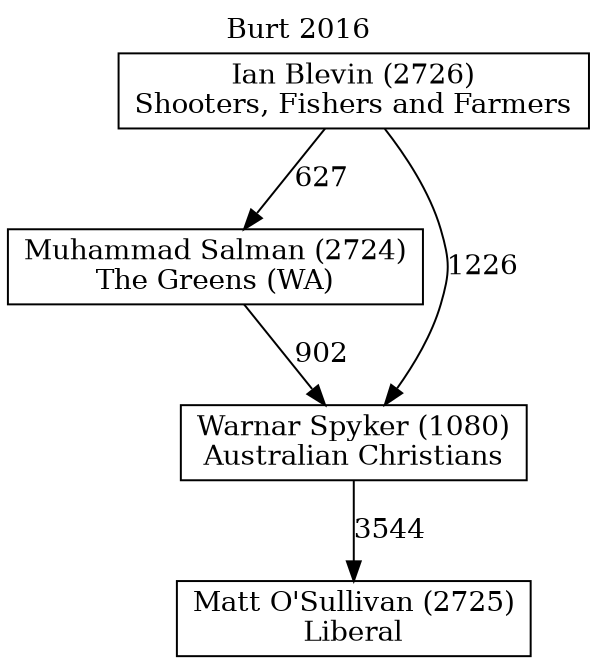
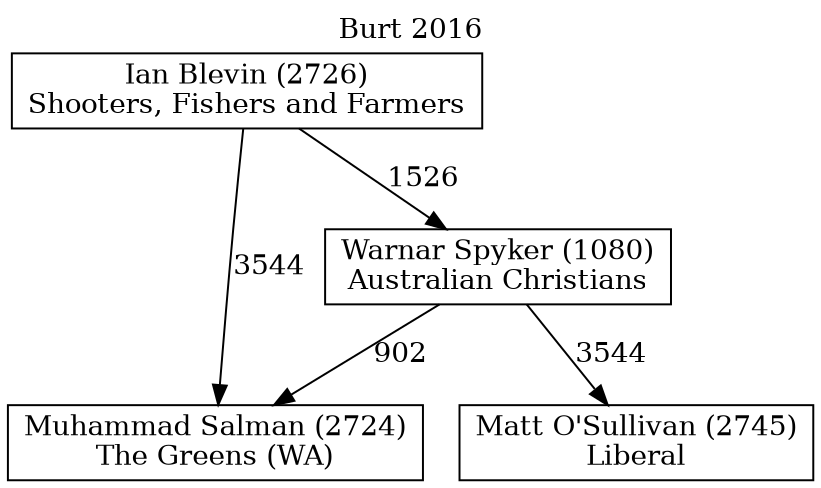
edge "Ian Blevin (2726) Shooters, Fishers and Farmers" -> "Muhammad Salman (2724) The Greens (WA)": label "627" -> "3544"
edge "Ian Blevin (2726) Shooters, Fishers and Farmers" -> "Warnar Spyker (1080) Australian Christians": label "1226" -> "1526"
edge "Muhammad Salman (2724) The Greens (WA)" -> "Warnar Spyker (1080) Australian Christians": reversed
node "Matt O'Sullivan (2725) Liberal": label "Matt O'Sullivan (2725) Liberal" -> "Matt O'Sullivan (2745) Liberal"
